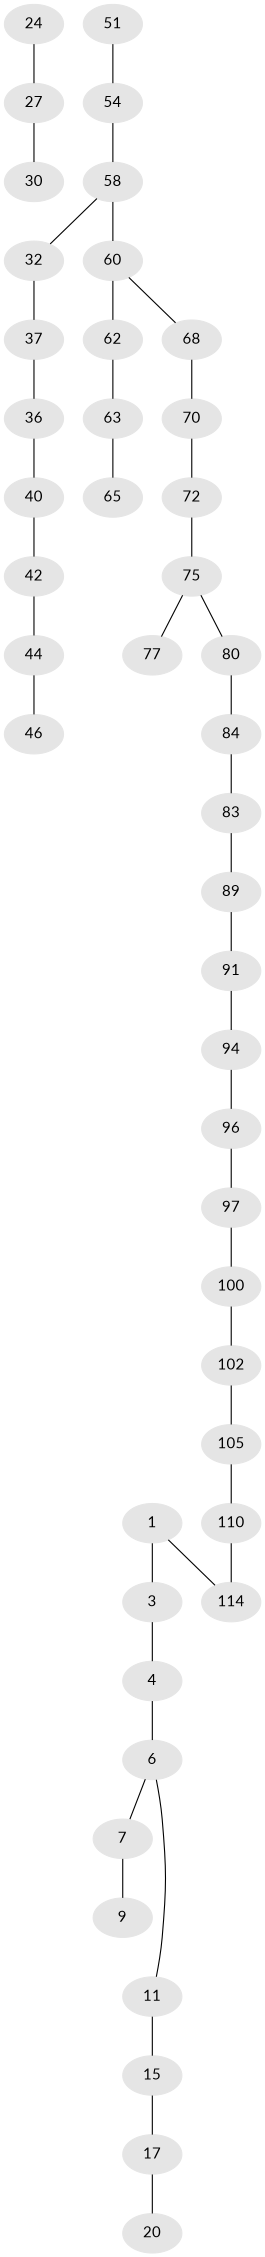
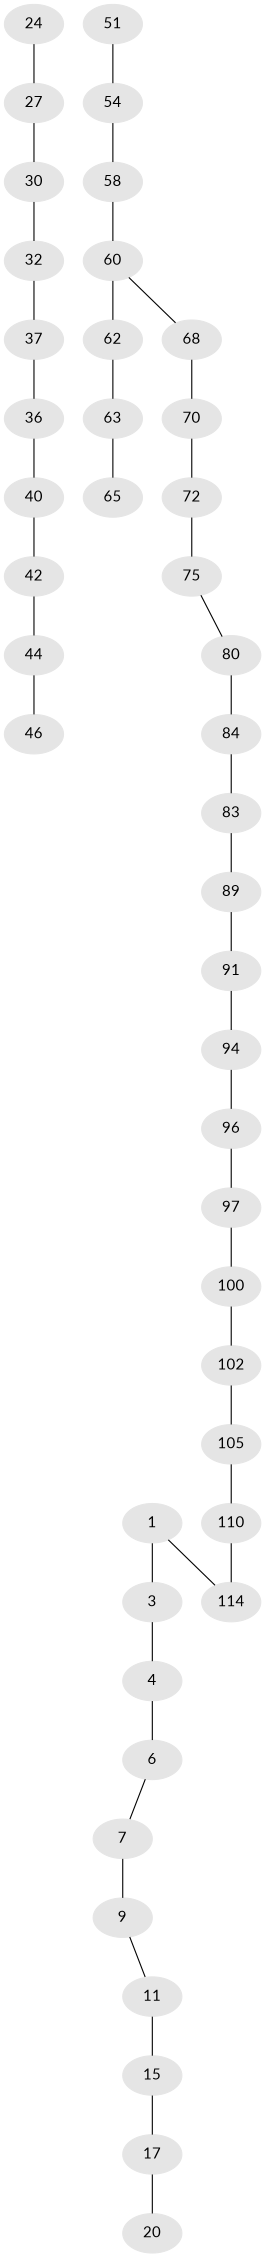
edge "58" -- "32": now "30" -- "32"
node "77": removed
edge "6" -- "11": now "9" -- "11"
